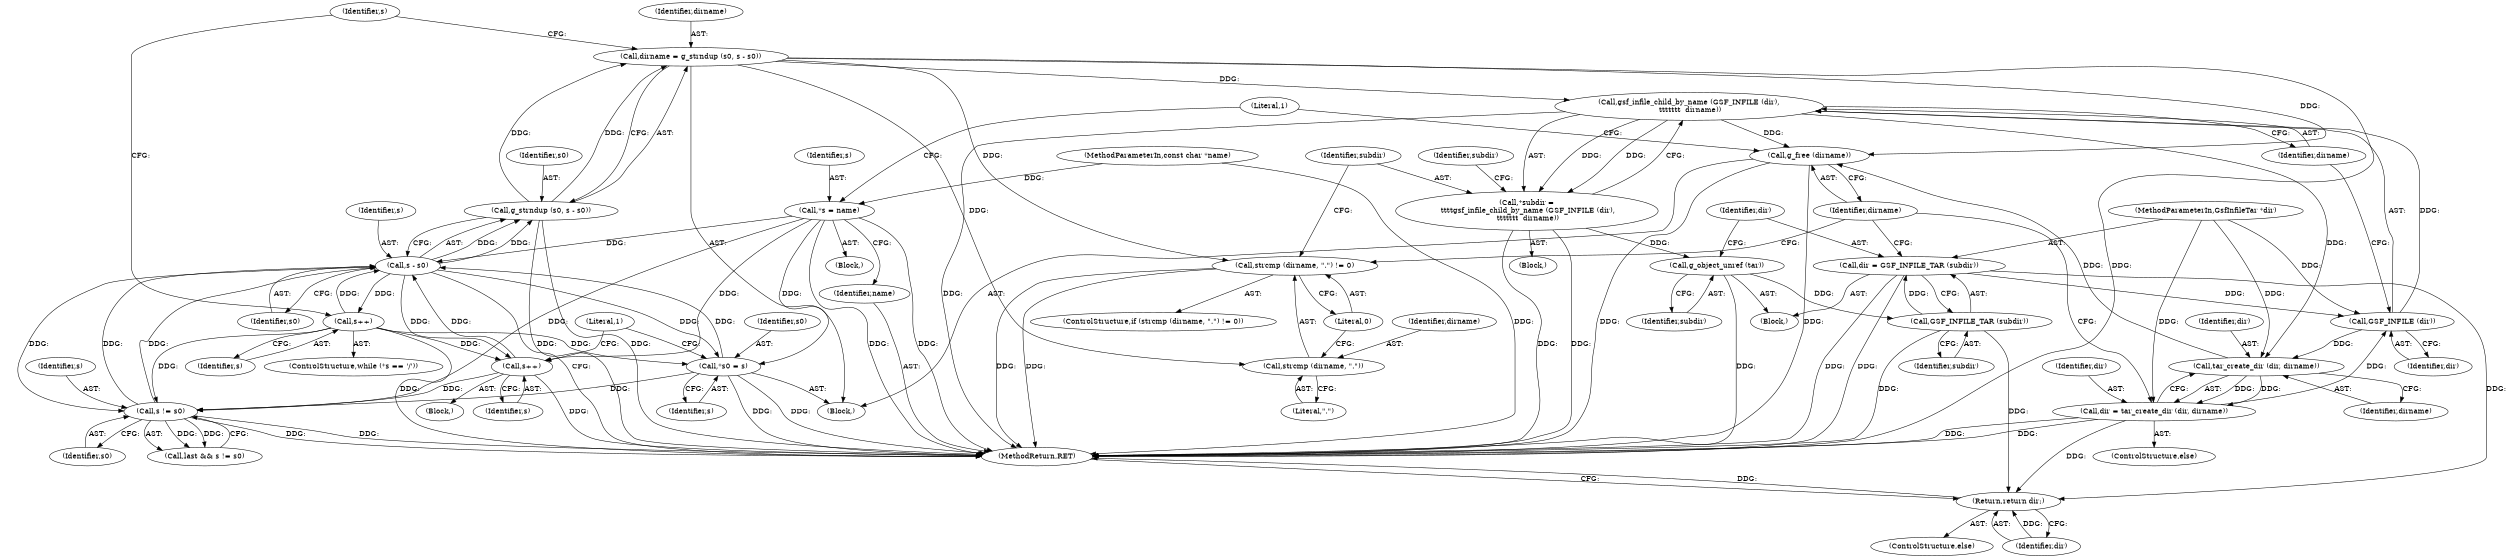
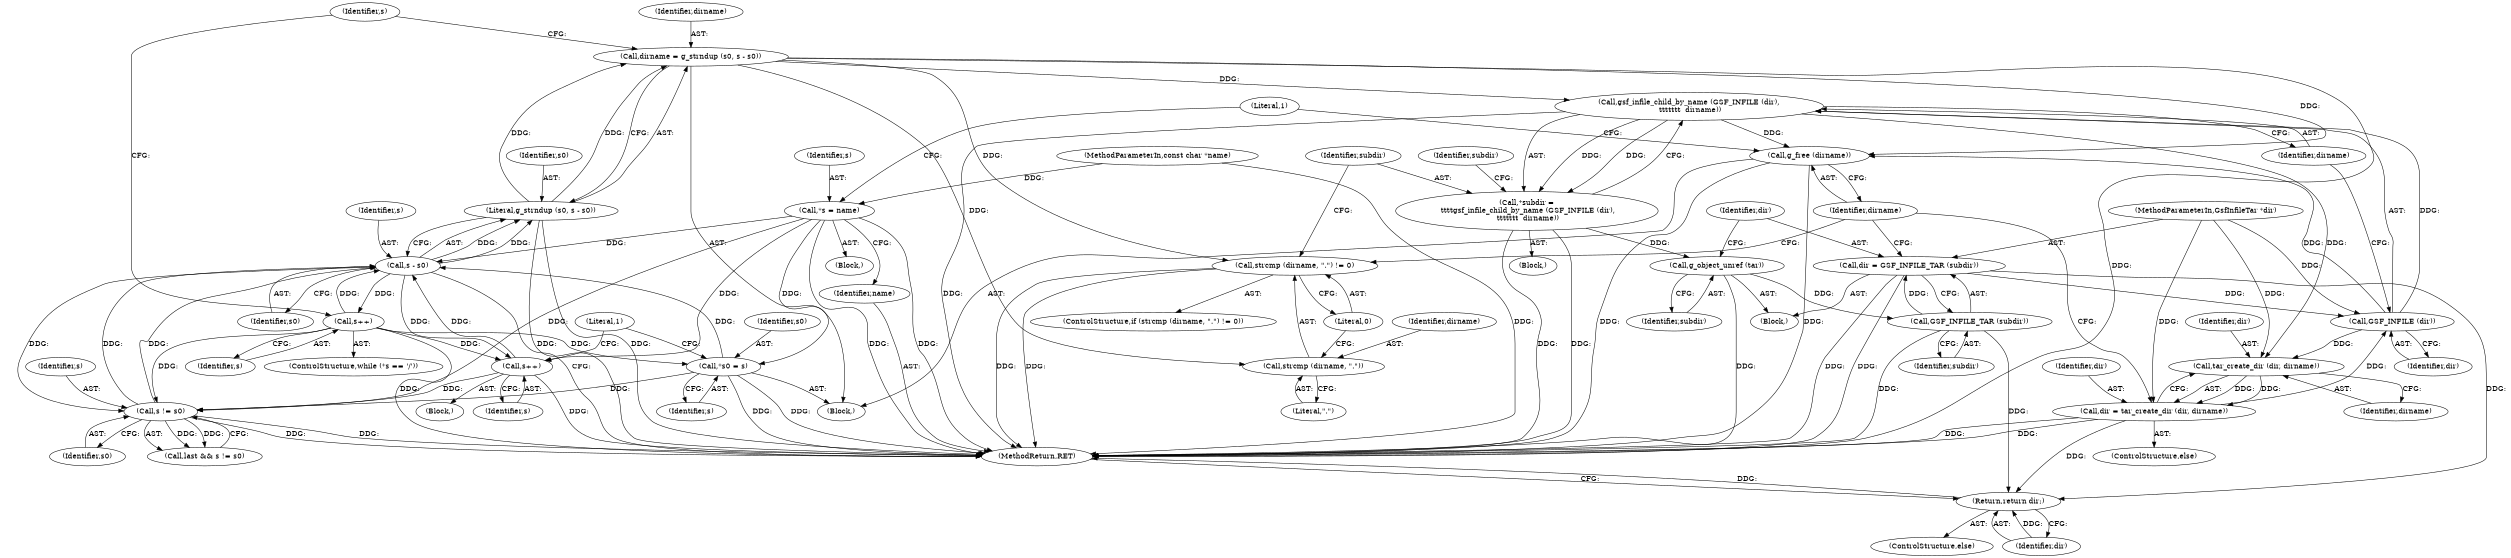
node "(Call,g_strndup (s0, s - s0))": label "(Call,g_strndup (s0, s - s0))" -> "(Literal,g_strndup (s0, s - s0))"
edge "(Call,tar_create_dir (dir, dirname))" -> "(Call,g_free (dirname))": now "(Call,GSF_INFILE (dir))" -> "(Call,g_free (dirname))"
edge "(Call,s - s0)" -> "(Call,*s0 = s)": removed, label "DDG:"
